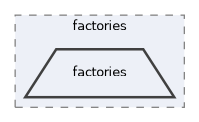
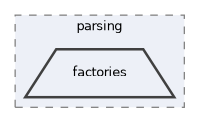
cluster "factories": label "factories" -> "parsing"
